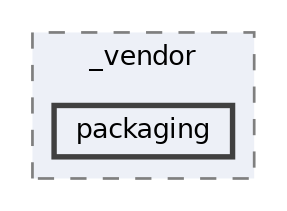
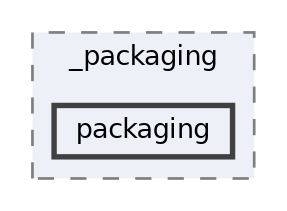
cluster "_vendor": label "_vendor" -> "_packaging"
